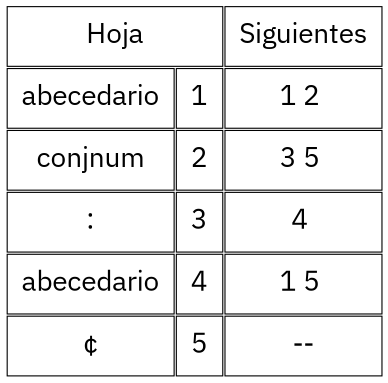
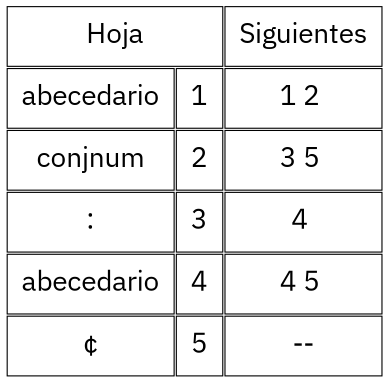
node "Hoja": text "1 5" -> "4 5"
